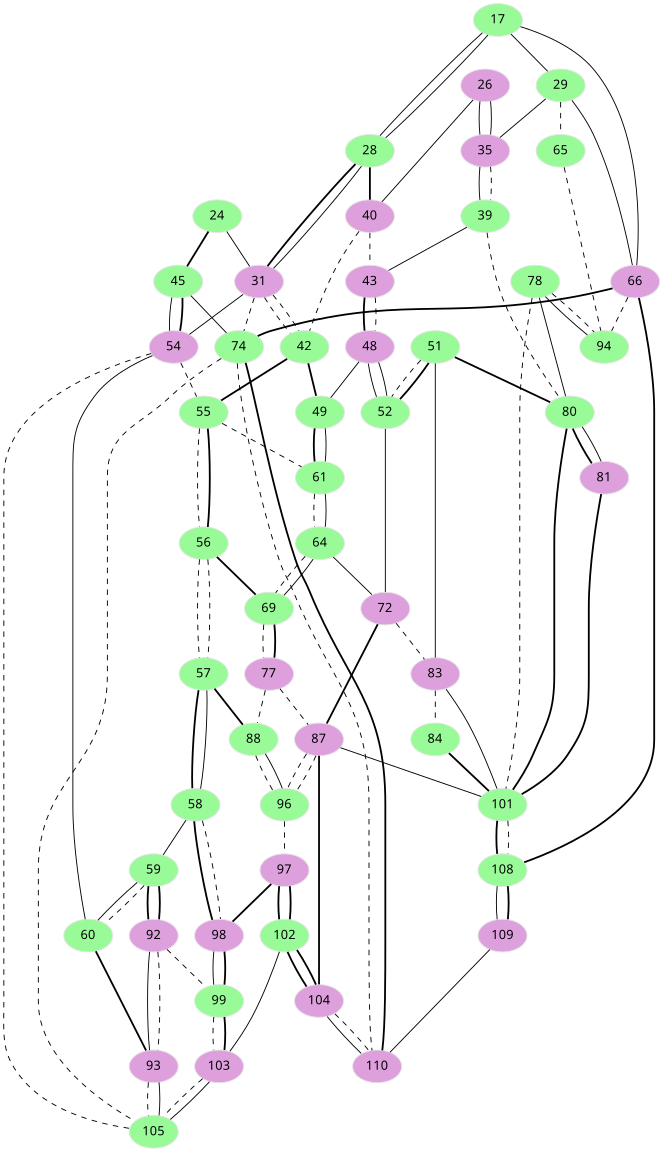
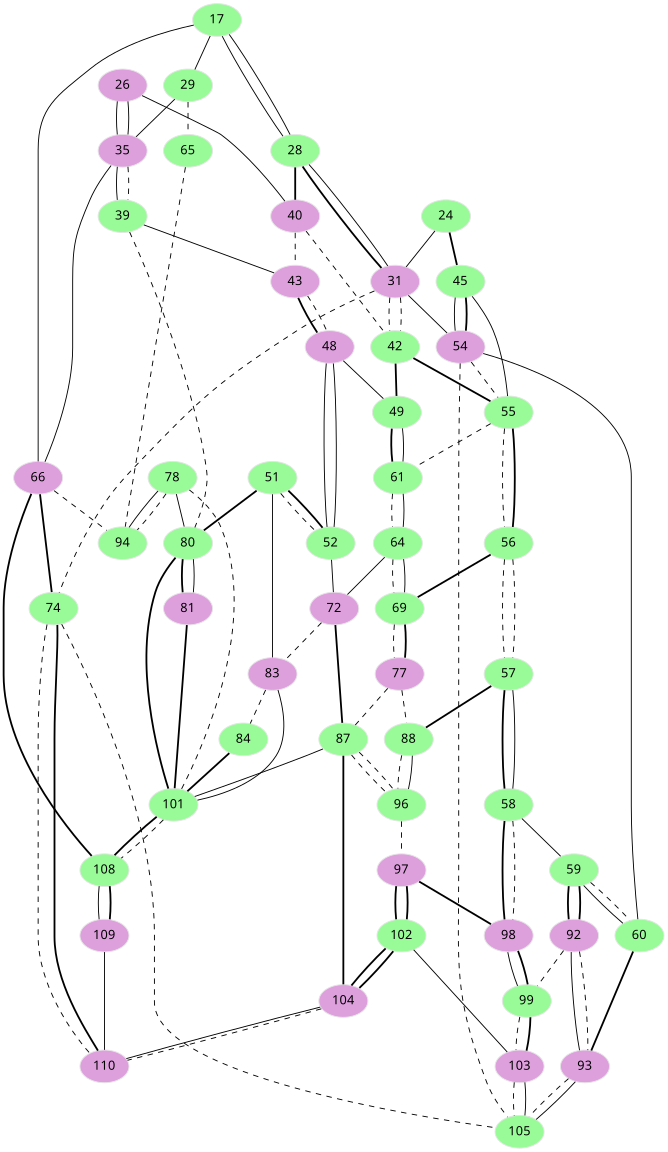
edge "29" -- "66": now "35" -- "66"
edge "45" -- "74": now "45" -- "55"
node "87": fillcolor plum -> palegreen
